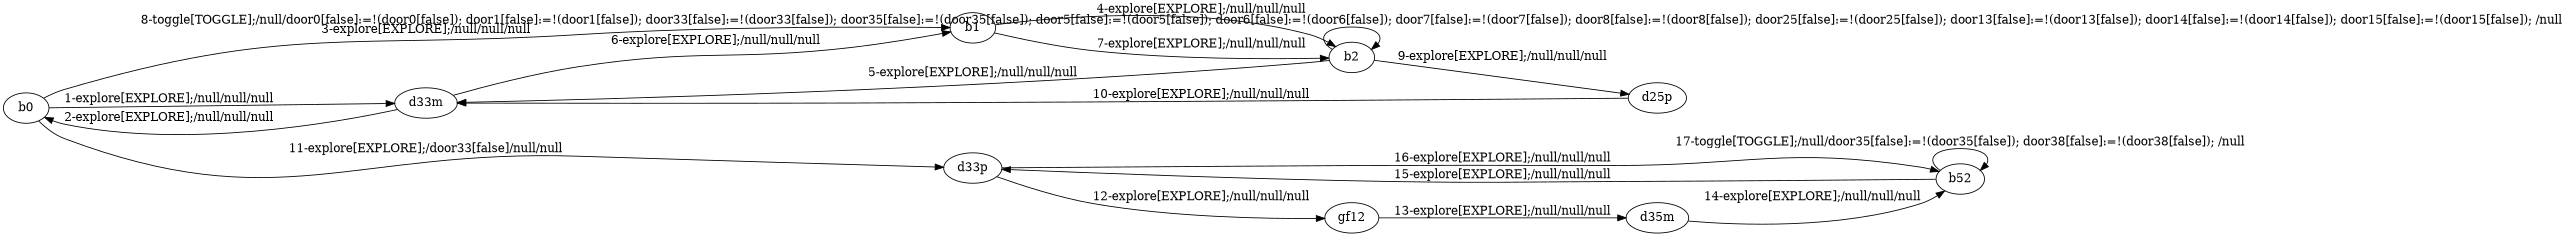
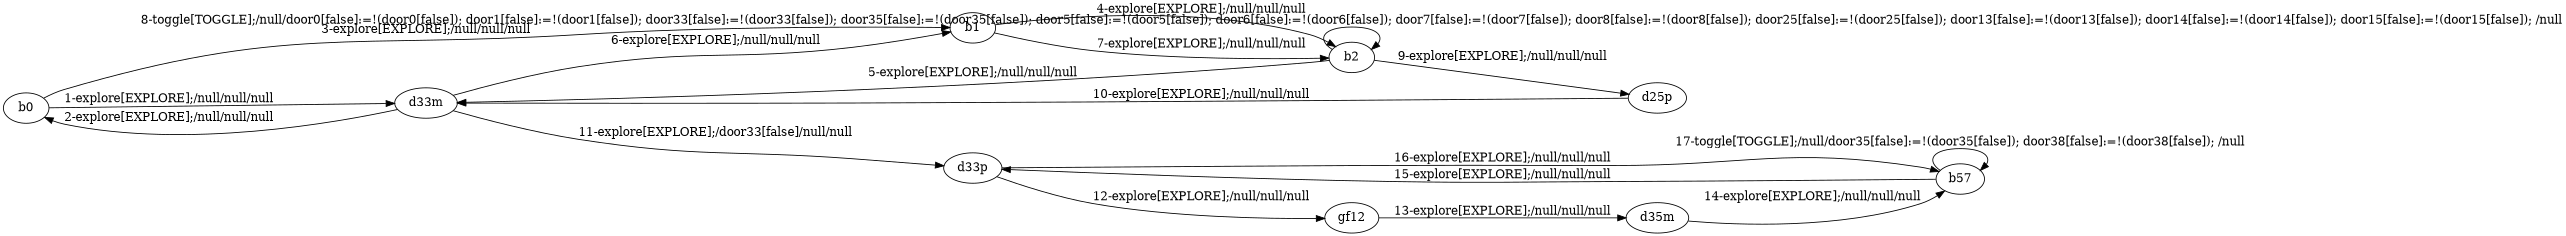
edge "b0" -> "d33p": now "d33m" -> "d33p"
node "b52": label "b52" -> "b57"
